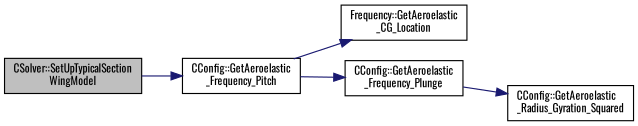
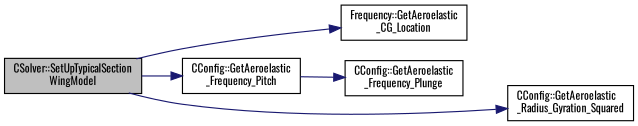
edge "CConfig::GetAeroelastic _Frequency_Pitch" -> "Frequency::GetAeroelastic _CG_Location": now "CSolver::SetUpTypicalSection WingModel" -> "Frequency::GetAeroelastic _CG_Location"
edge "CConfig::GetAeroelastic _Frequency_Plunge" -> "CConfig::GetAeroelastic _Radius_Gyration_Squared": now "CSolver::SetUpTypicalSection WingModel" -> "CConfig::GetAeroelastic _Radius_Gyration_Squared"
